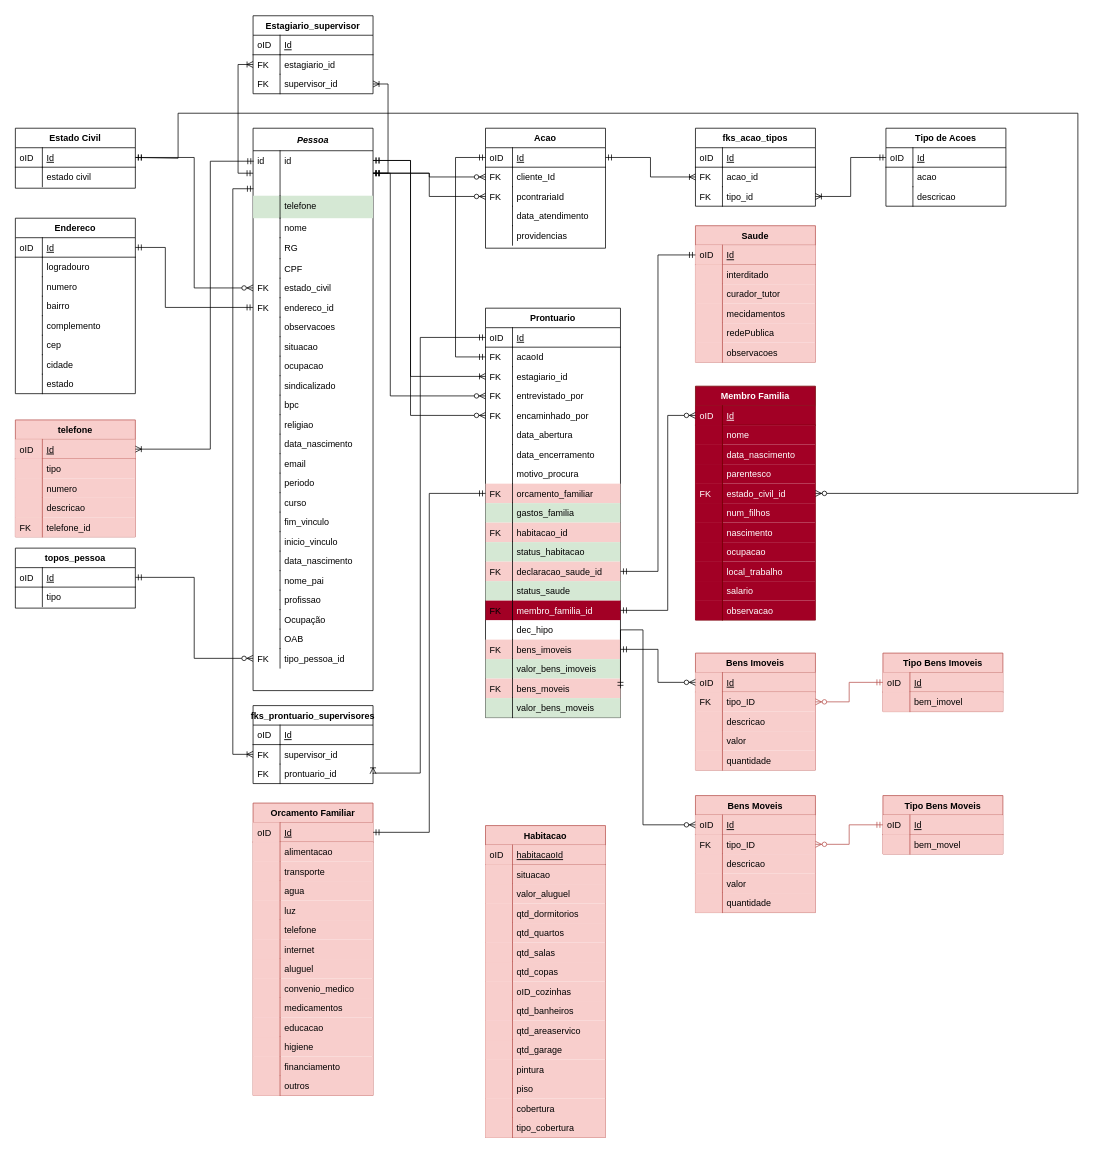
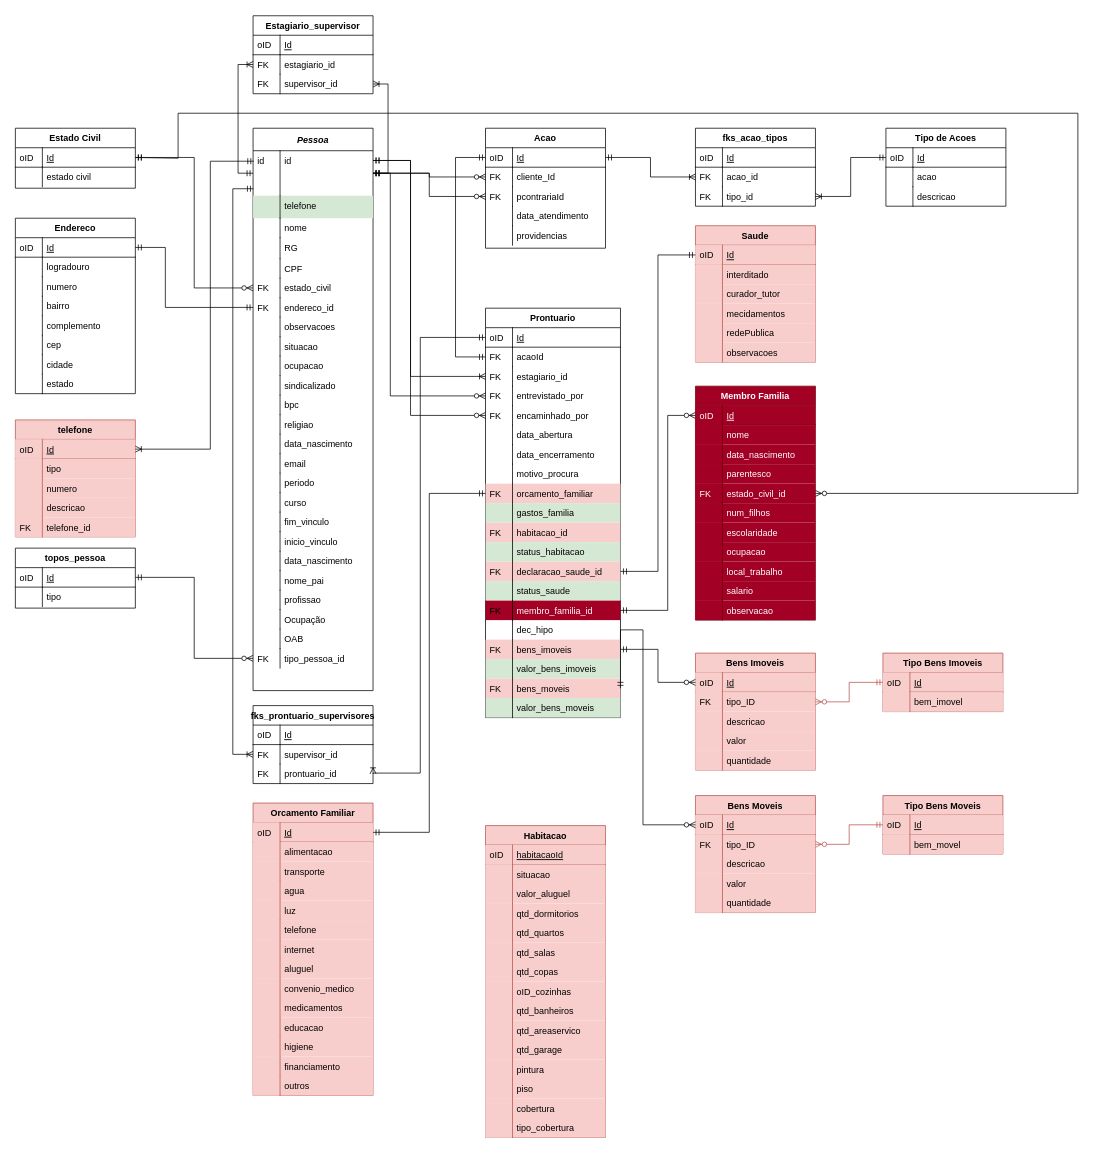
node "nascimento": label "nascimento" -> "escolaridade"
